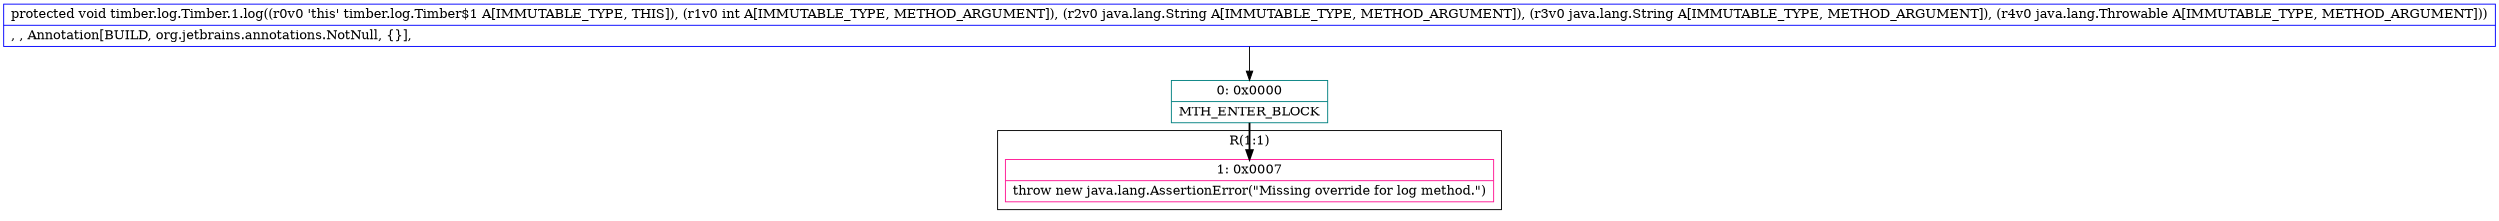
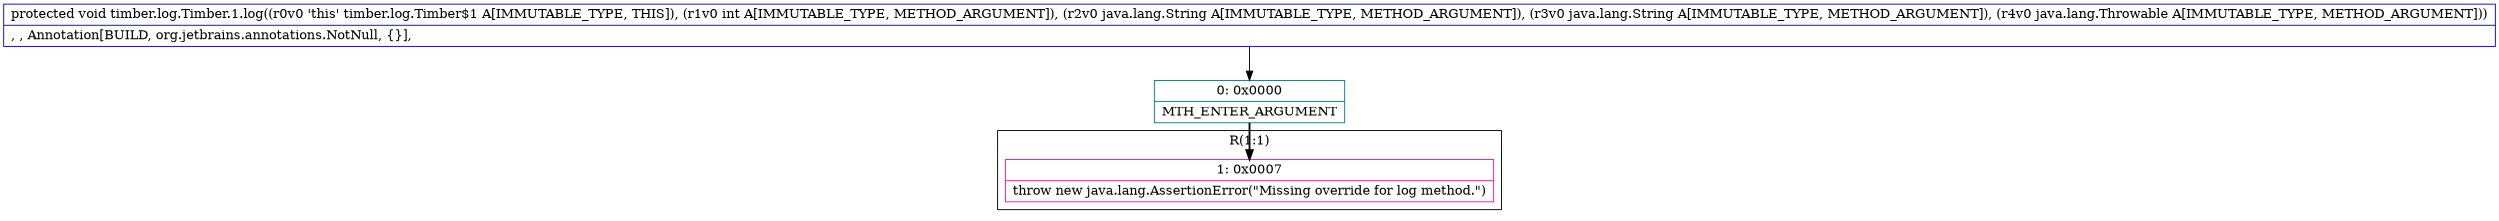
node "0: 0x0000": text "MTH_ENTER_BLOCK" -> "MTH_ENTER_ARGUMENT"
